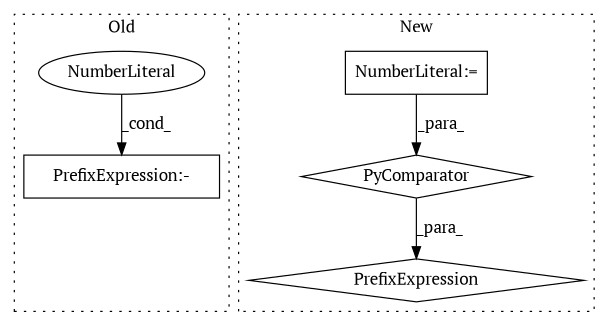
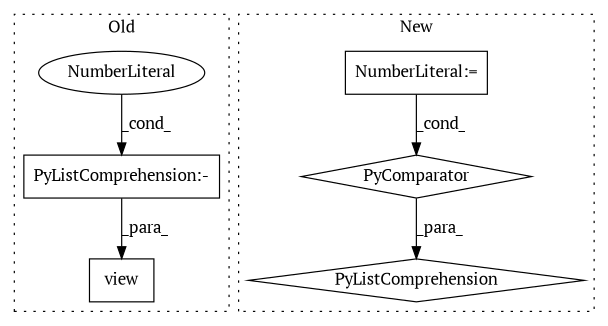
edge "NumberLiteral:=" -> "PyComparator": label "_para_" -> "_cond_"
node "PrefixExpression:-": label "PrefixExpression:-" -> "PyListComprehension:-"
node "view": added
node "PrefixExpression": label "PrefixExpression" -> "PyListComprehension"
